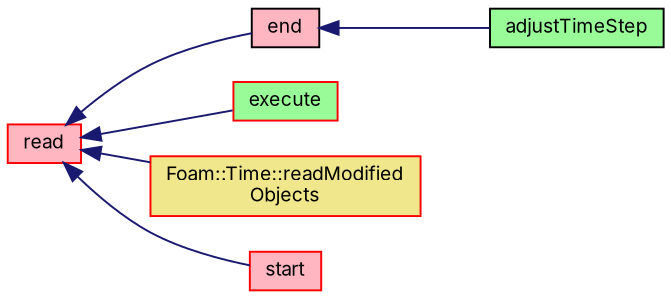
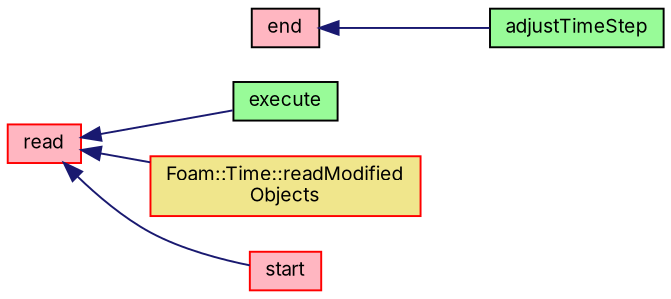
edge "end" -> "read": removed
node "execute": color red -> black
